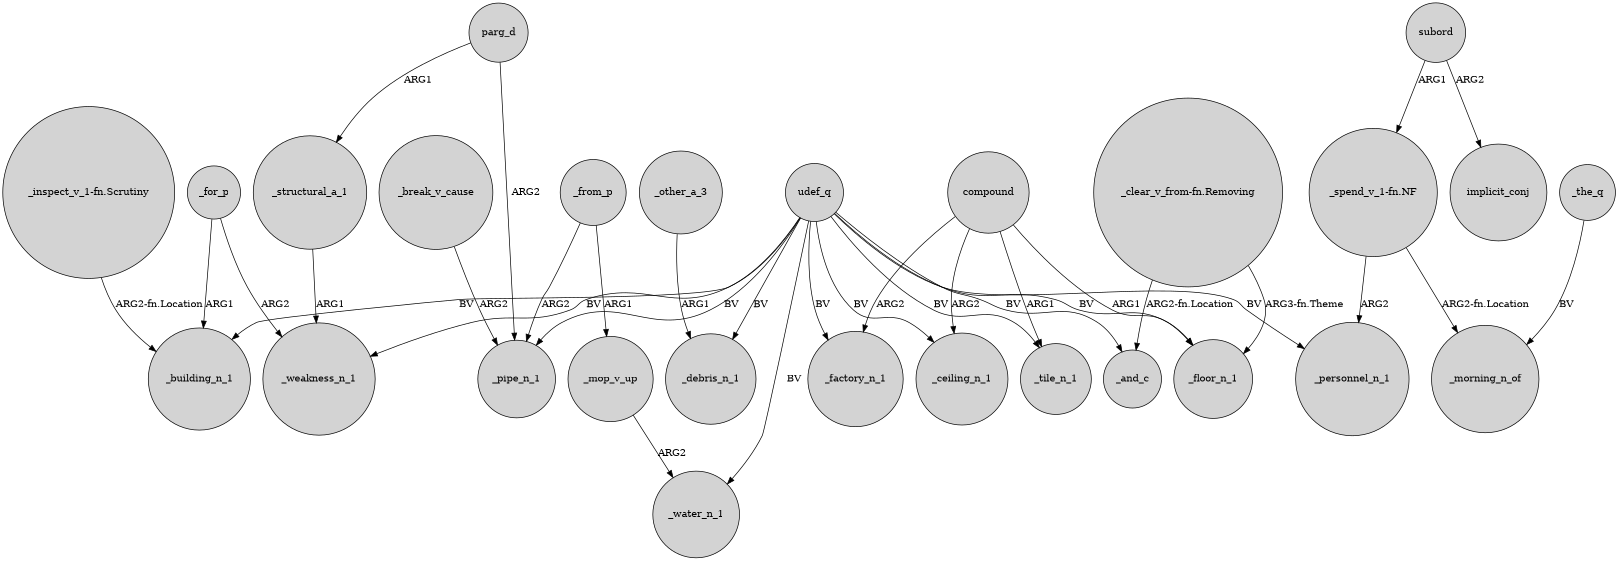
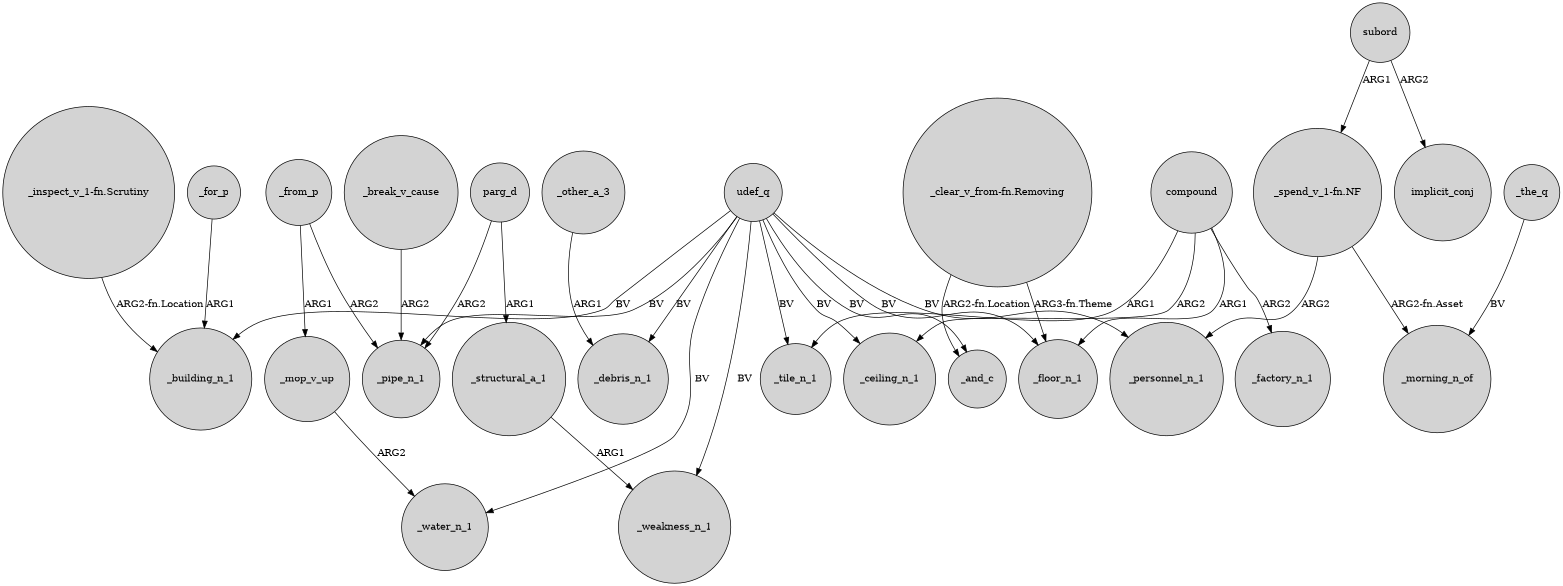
edge "_for_p" -> "_weakness_n_1": removed, label "ARG2"
edge "udef_q" -> "_factory_n_1": removed, label "BV"
edge "_spend_v_1-fn.NF" -> "_morning_n_of": label "ARG2-fn.Location" -> "ARG2-fn.Asset"
